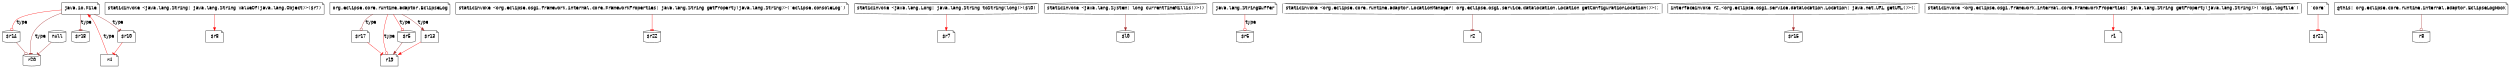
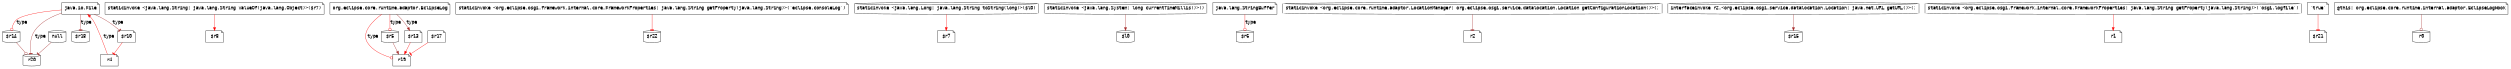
node "'core'": label "'core'" -> "'true'"
edge "org.eclipse.core.runtime.adaptor.EclipseLog" -> "$r17": removed, label "type"
node "r8": label "r8" -> "r0"
